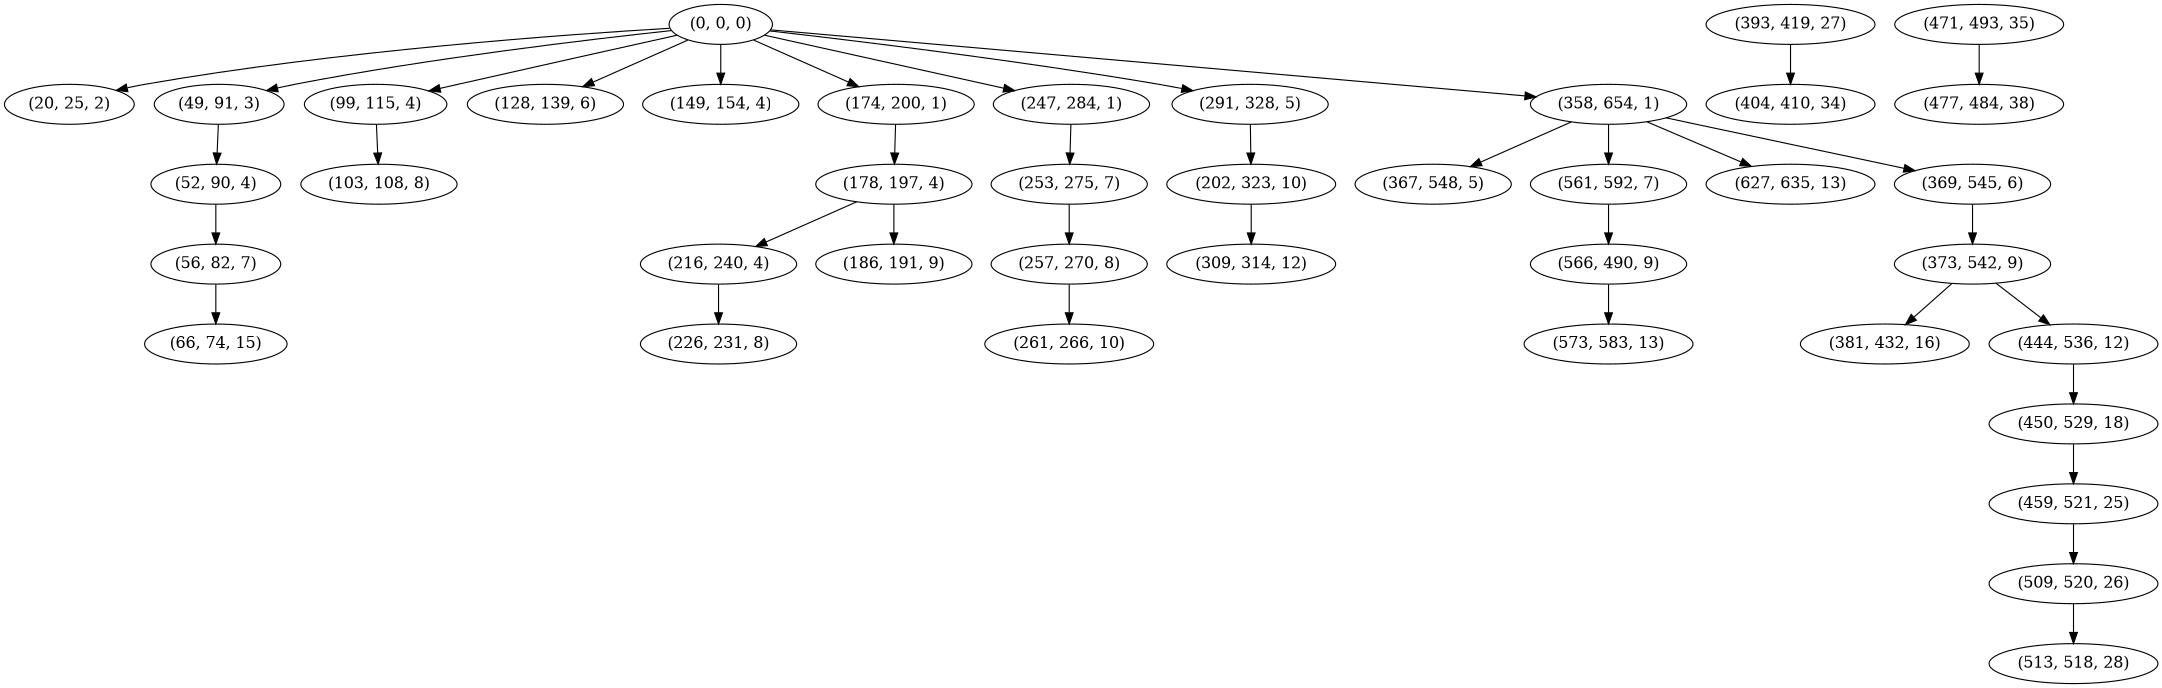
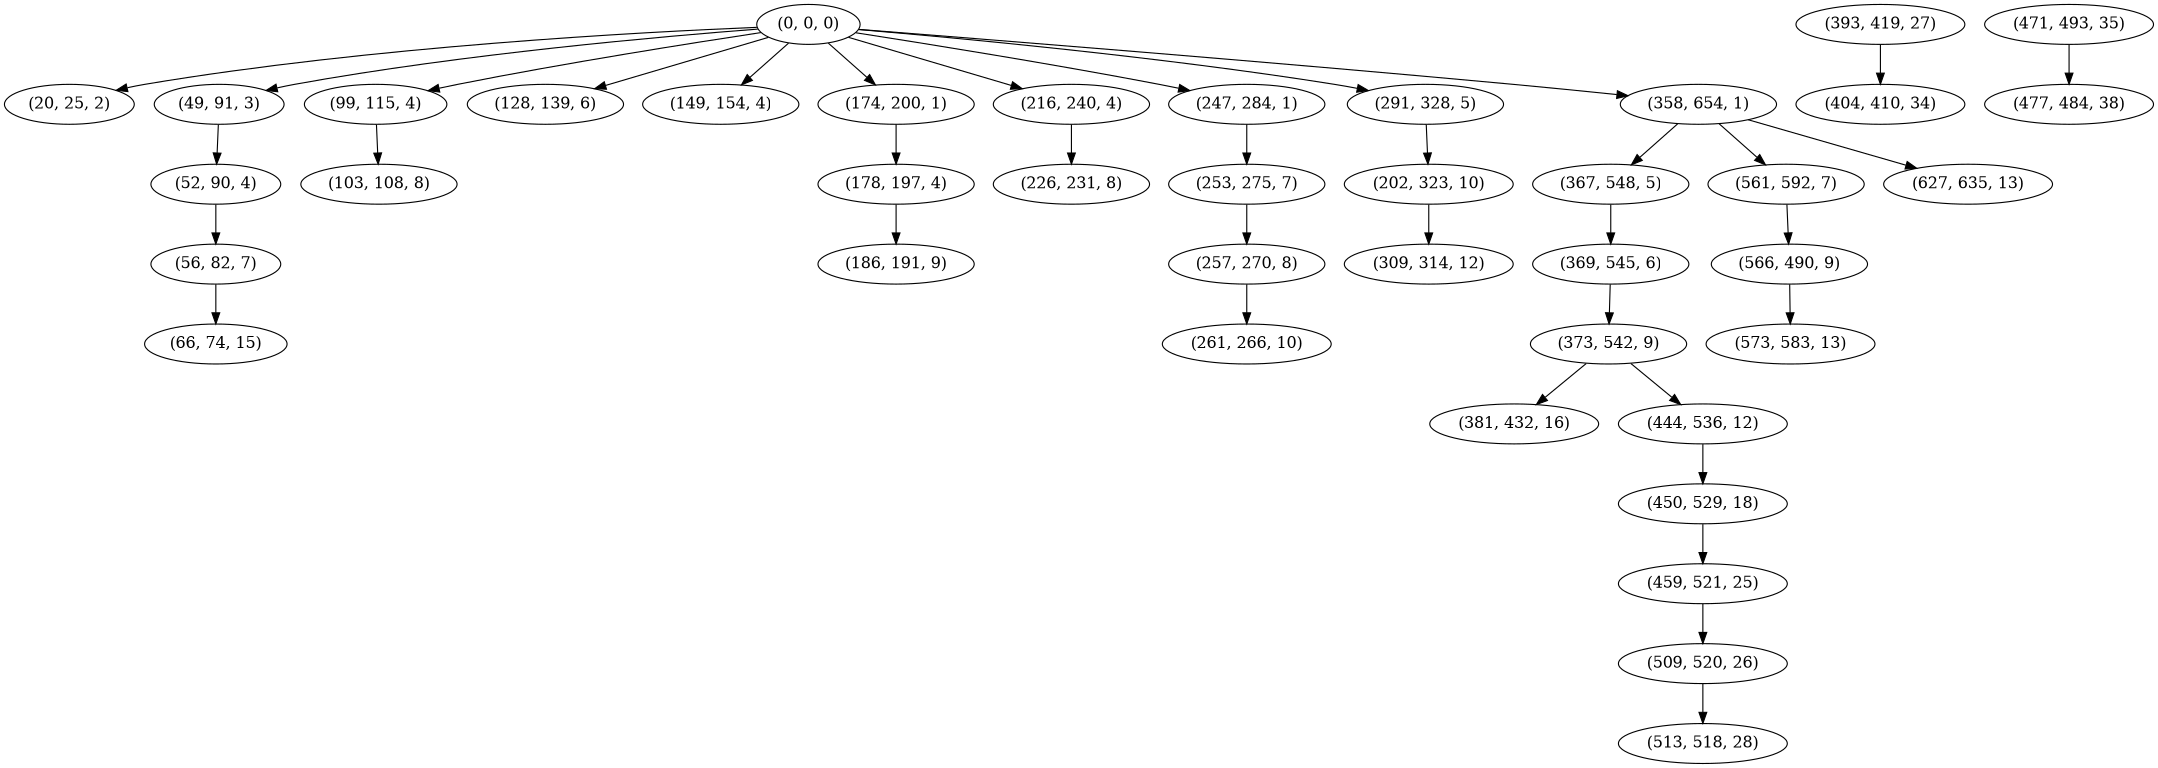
edge "(358, 654, 1)" -> "(369, 545, 6)": now "(367, 548, 5)" -> "(369, 545, 6)"
edge "(178, 197, 4)" -> "(216, 240, 4)": now "(0, 0, 0)" -> "(216, 240, 4)"
